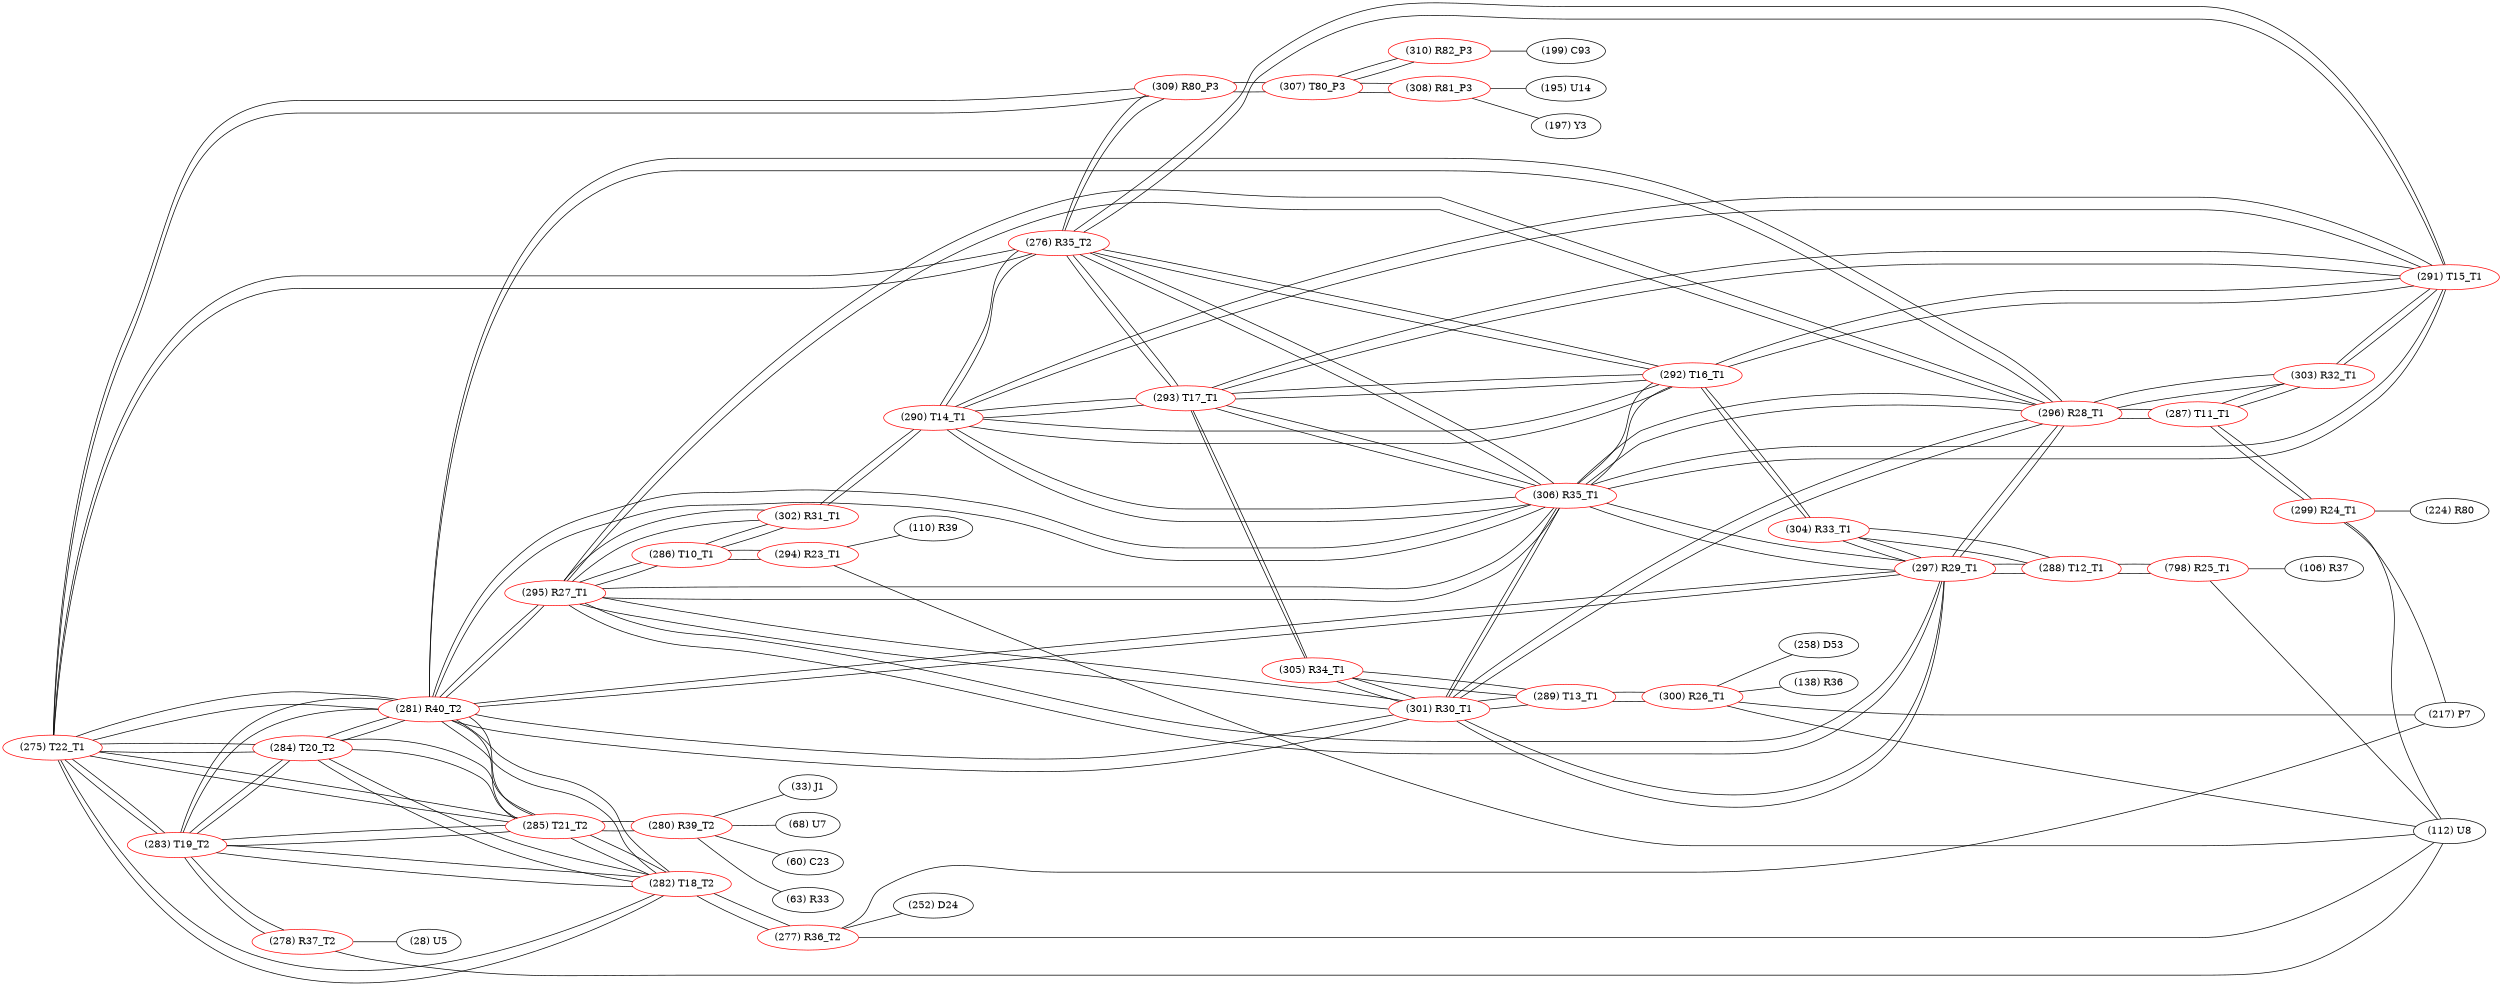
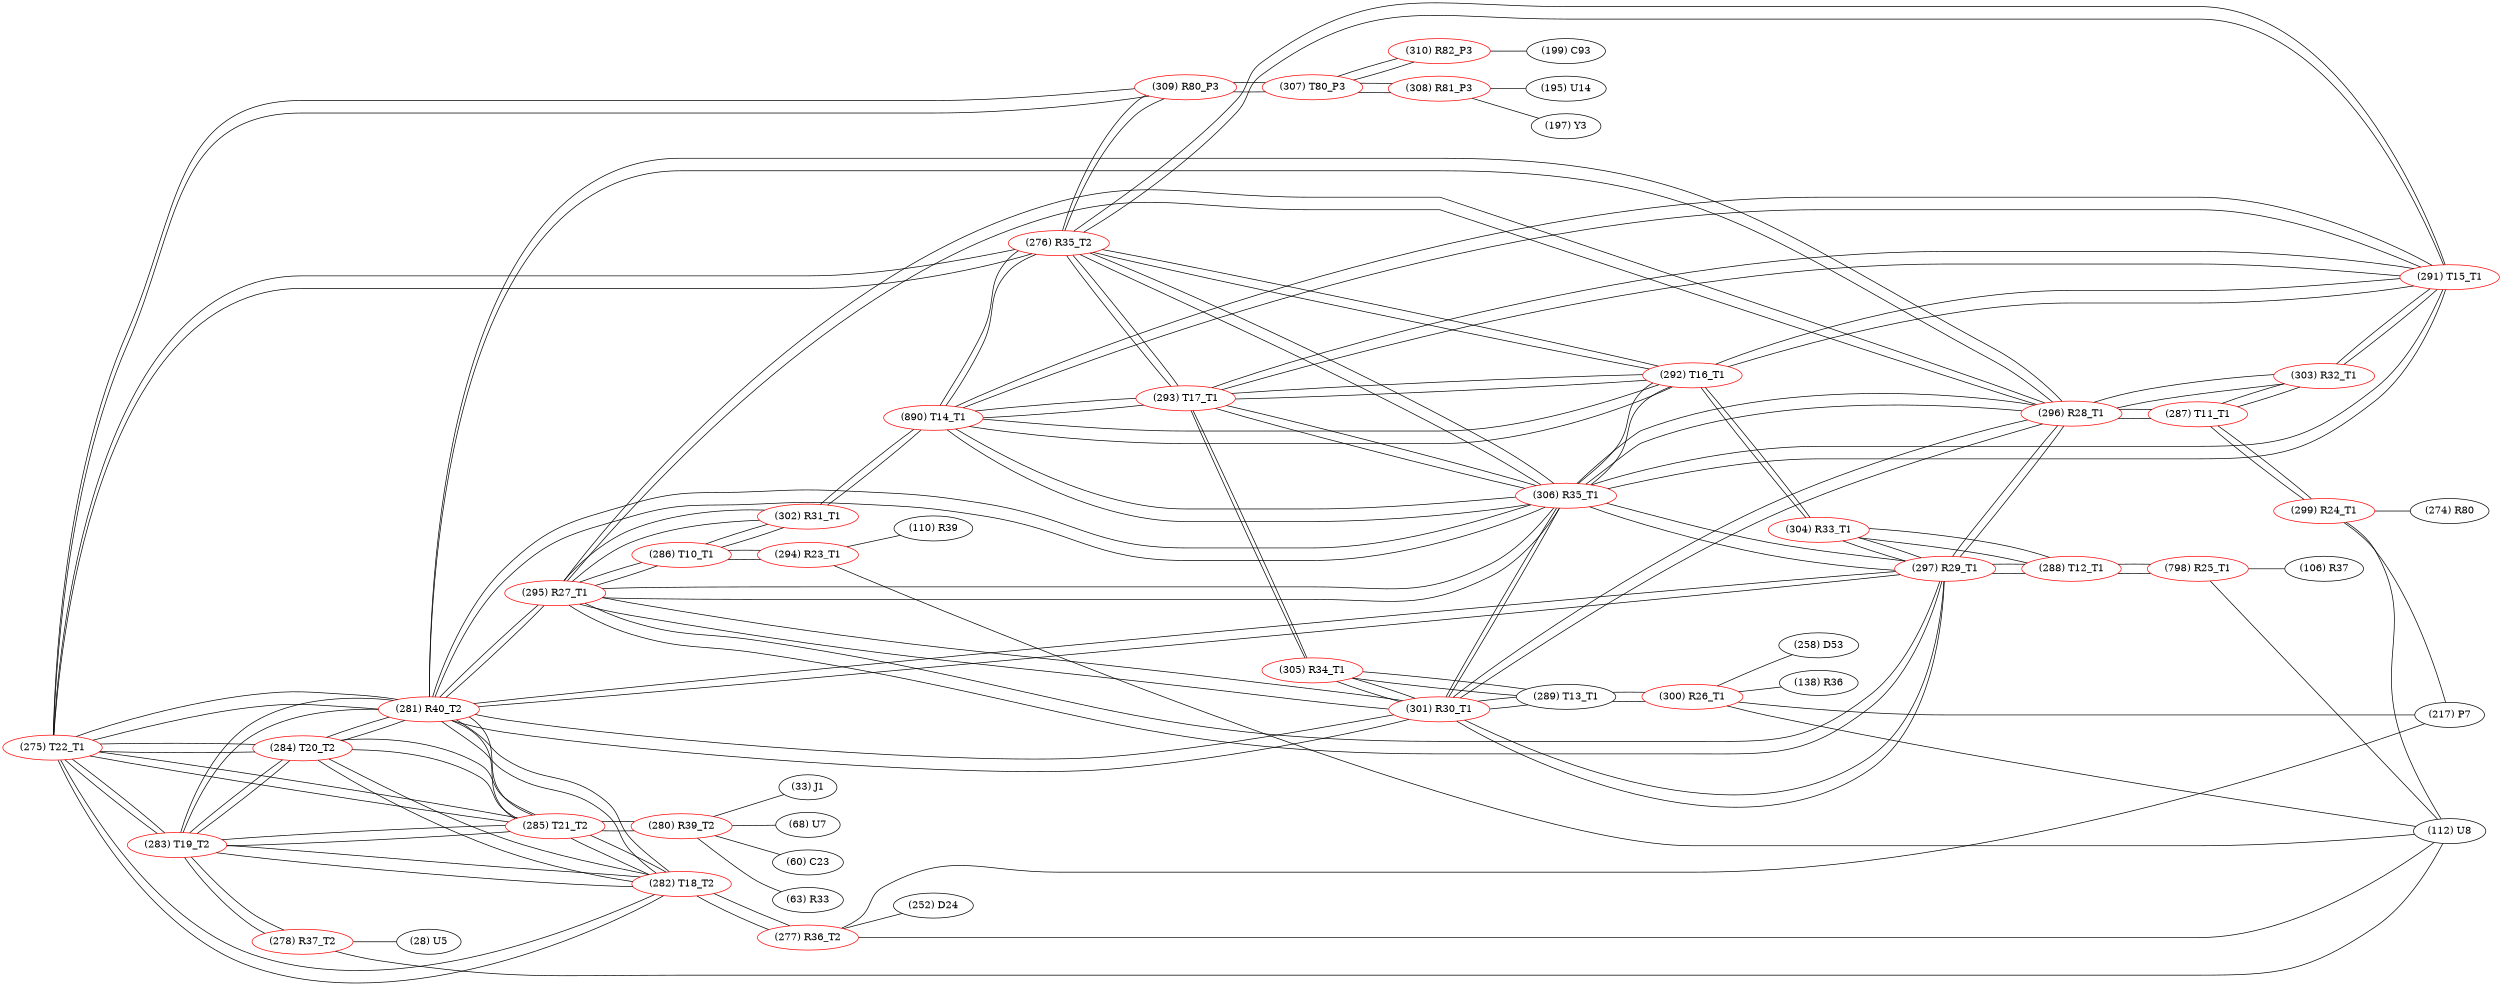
node "(290) T14_T1": label "(290) T14_T1" -> "(890) T14_T1"
node "(224) R80": label "(224) R80" -> "(274) R80"
node "(289) T13_T1": color red -> black
